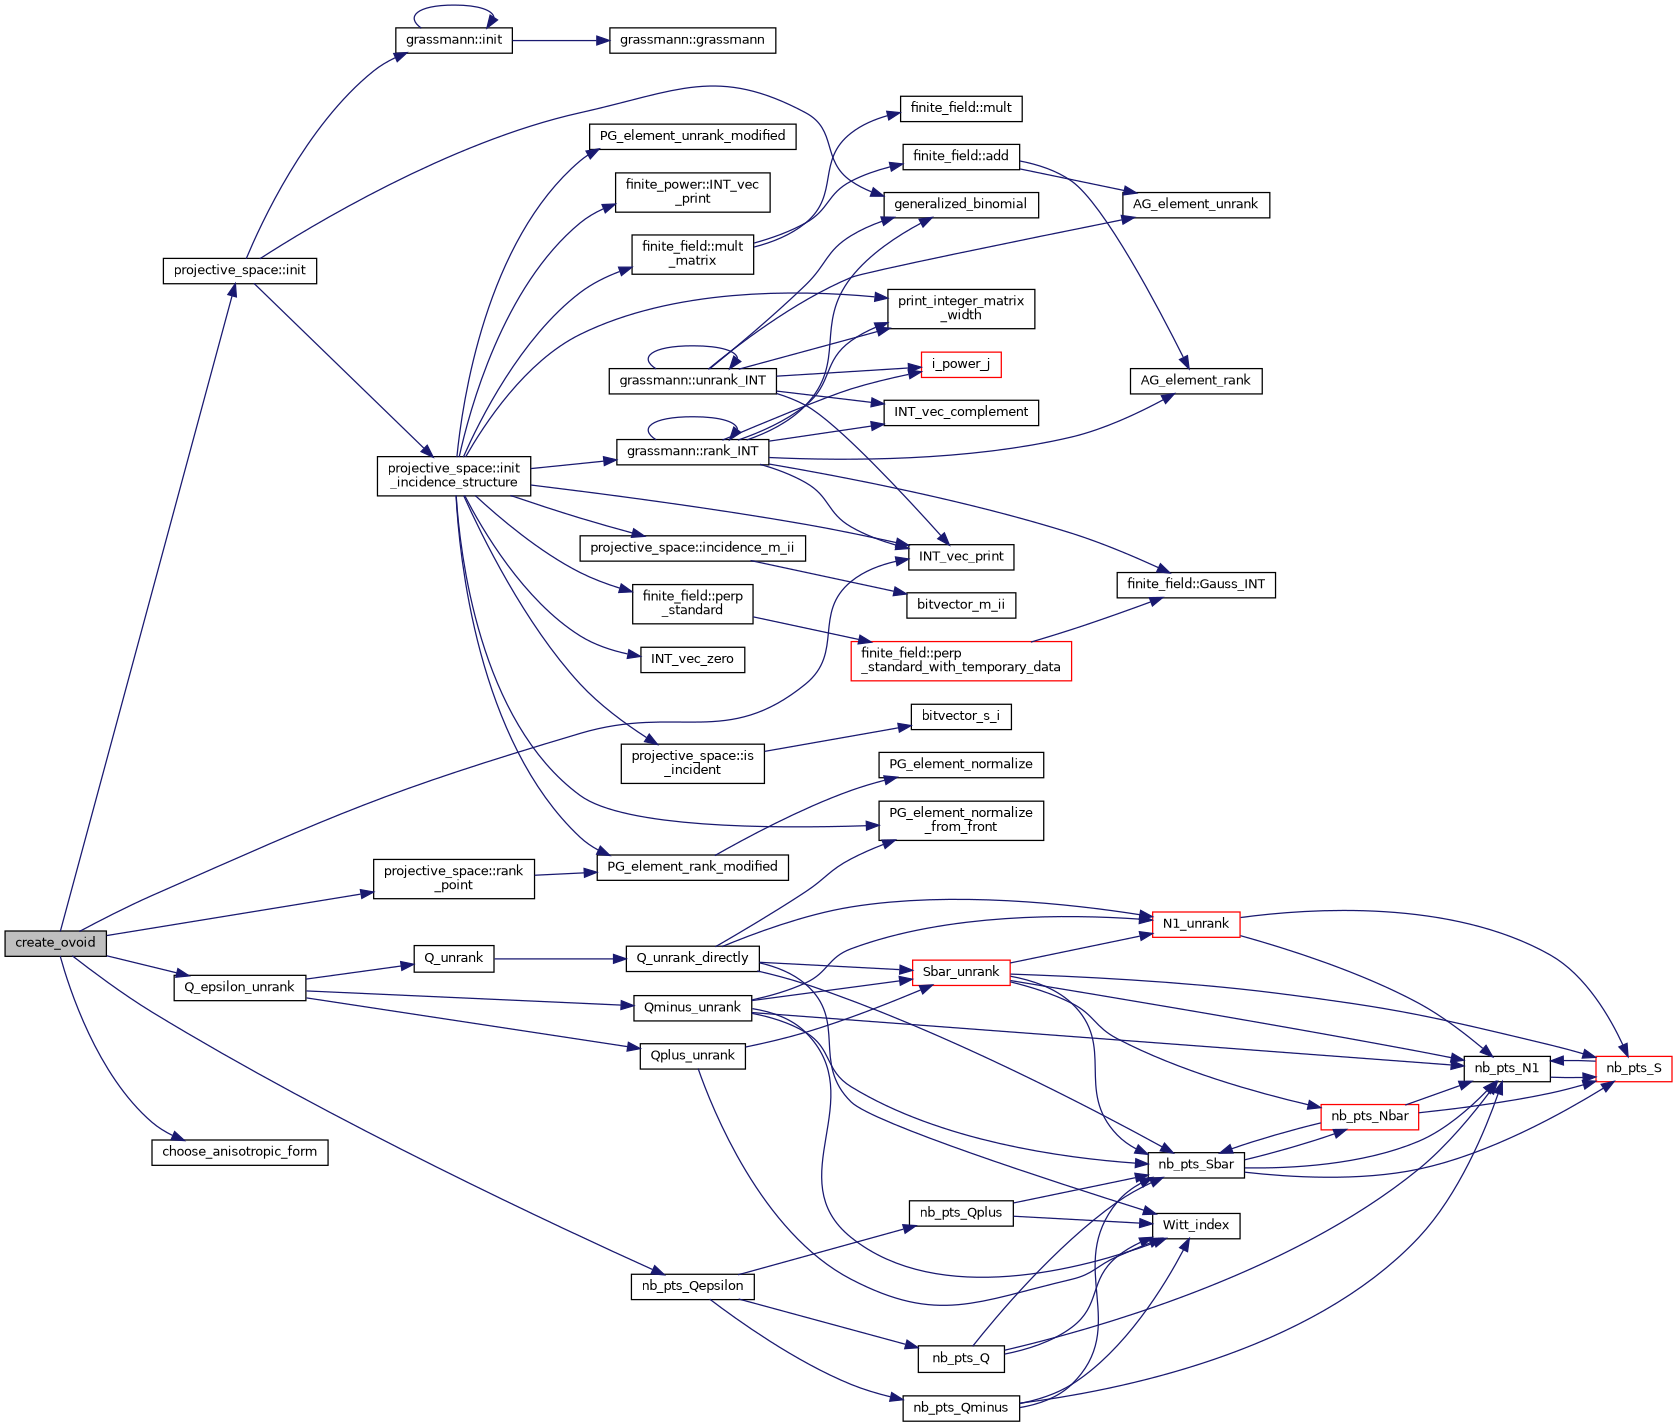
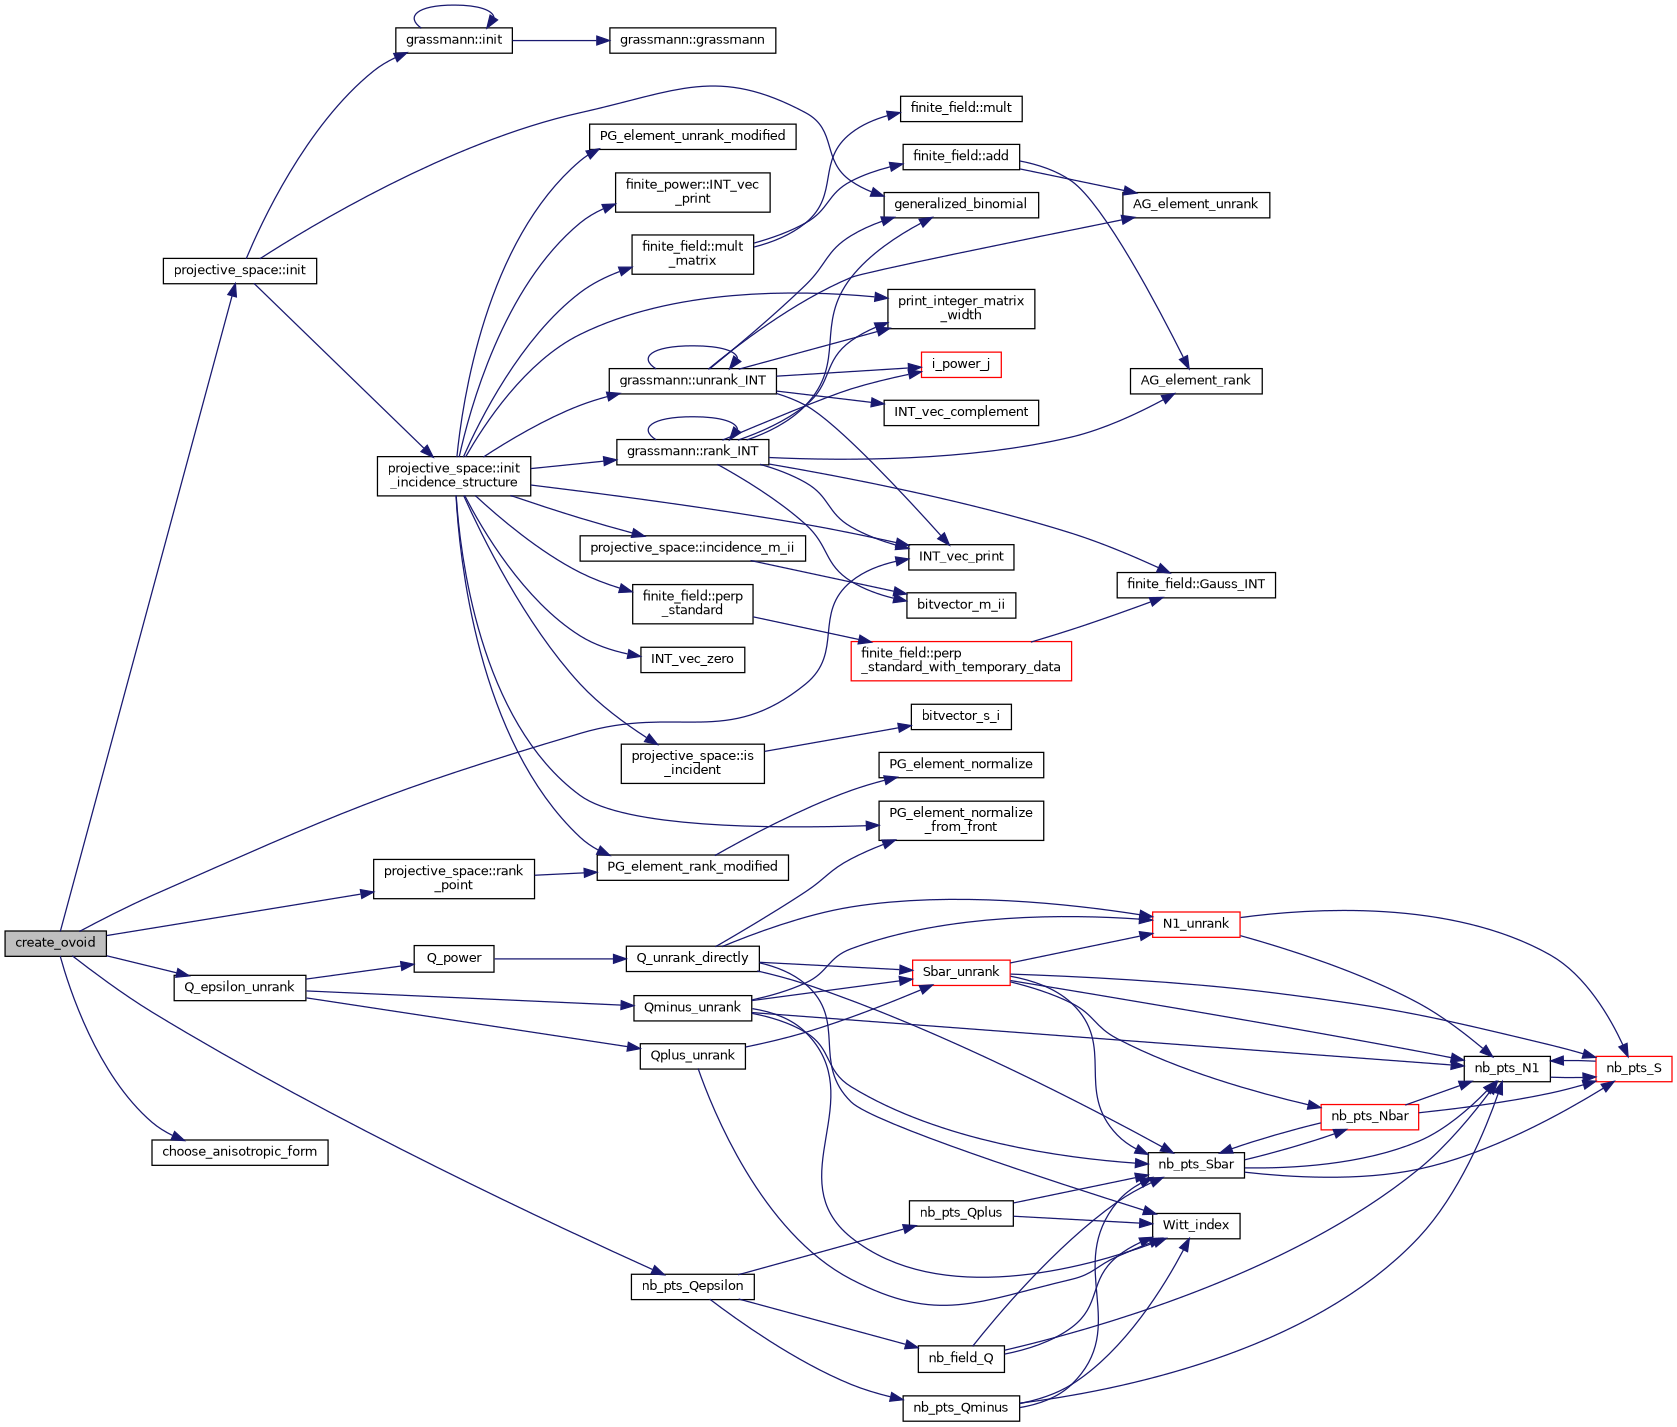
edge "projective_space::init _incidence_structure" -> "grassmann::unrank_INT": added
edge "grassmann::rank_INT" -> "INT_vec_complement": now "grassmann::rank_INT" -> "bitvector_m_ii"
node "Q_unrank": label "Q_unrank" -> "Q_power"
node "nb_pts_Q": label "nb_pts_Q" -> "nb_field_Q"
